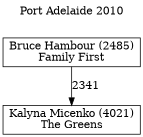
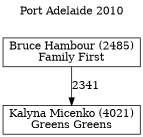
node "Kalyna Micenko (4021) The Greens": label "Kalyna Micenko (4021) The Greens" -> "Kalyna Micenko (4021) Greens Greens"
